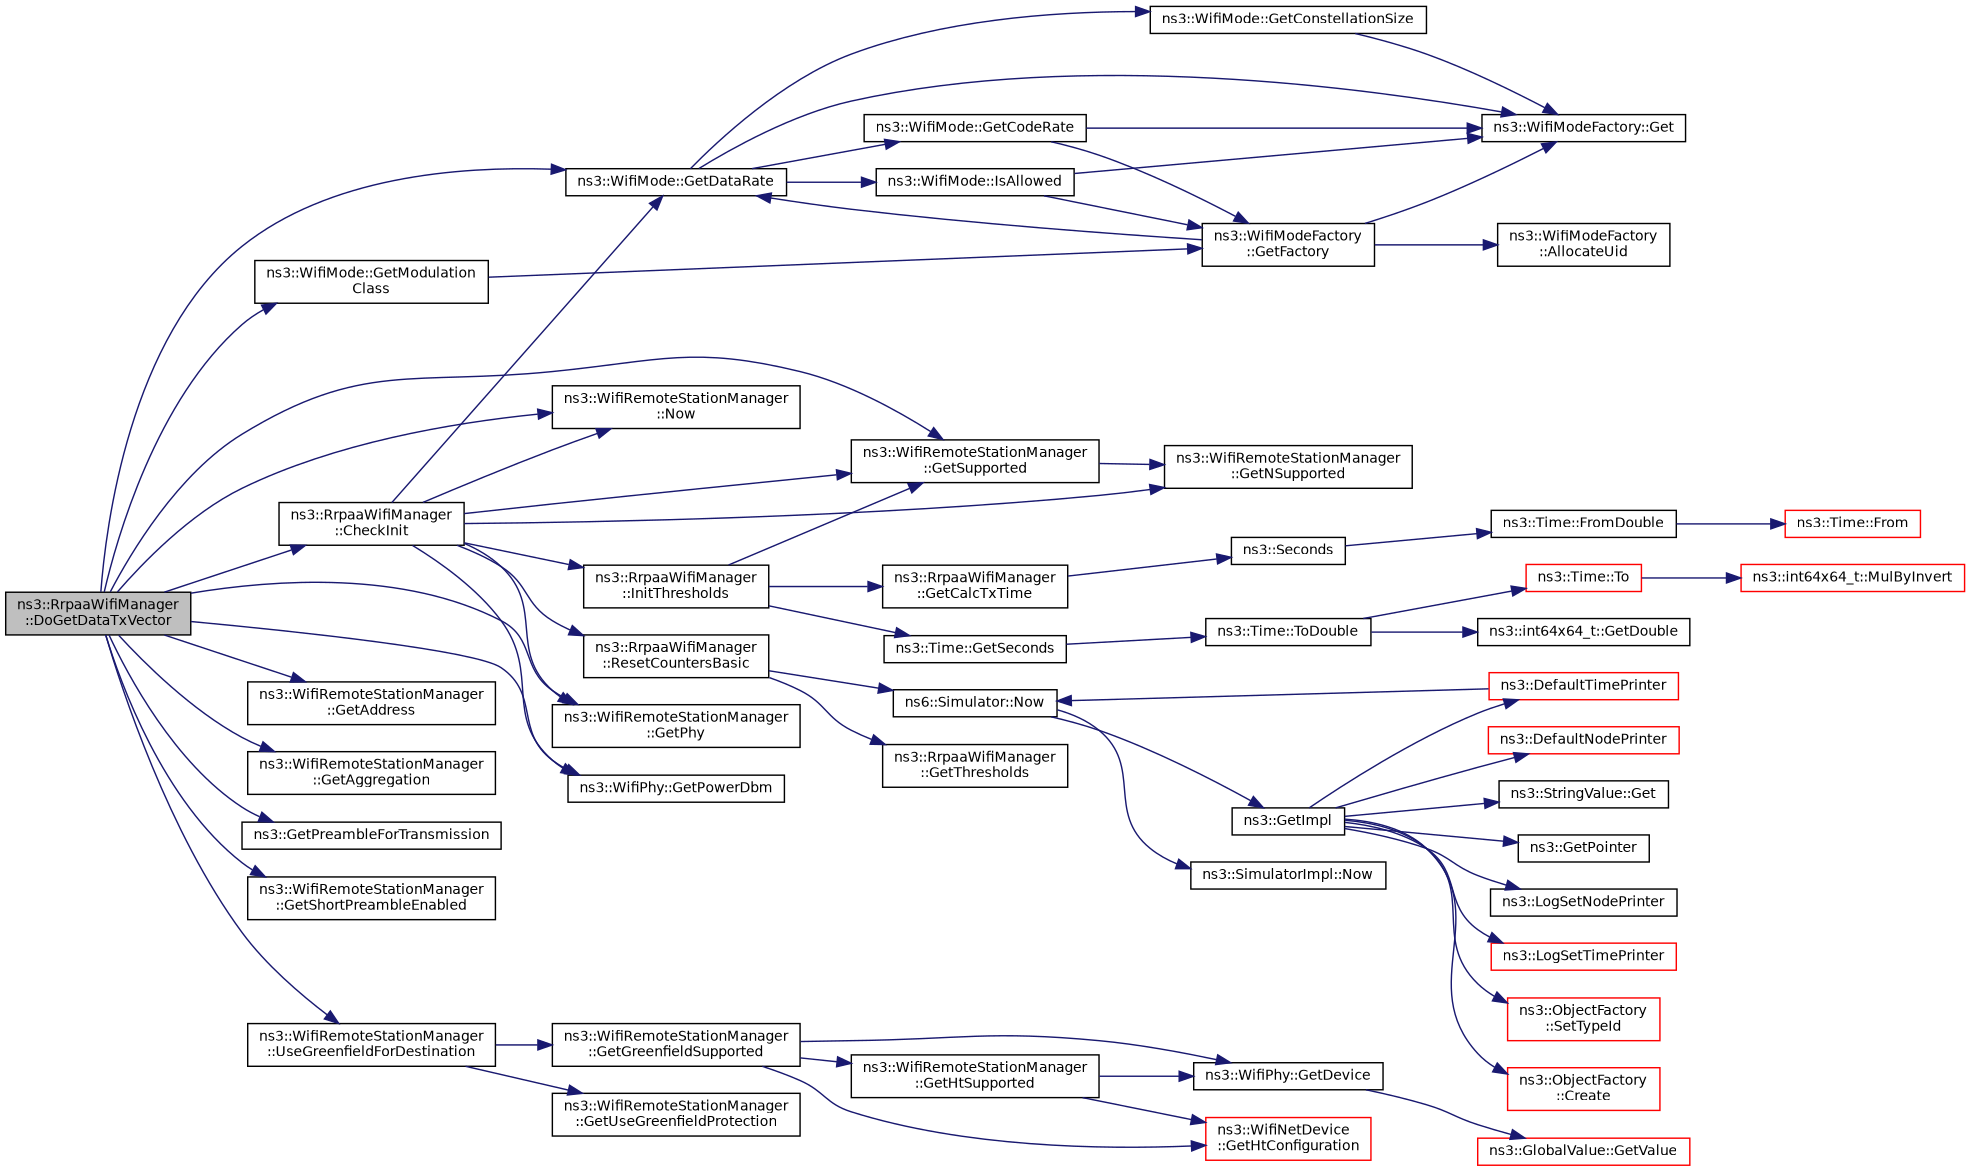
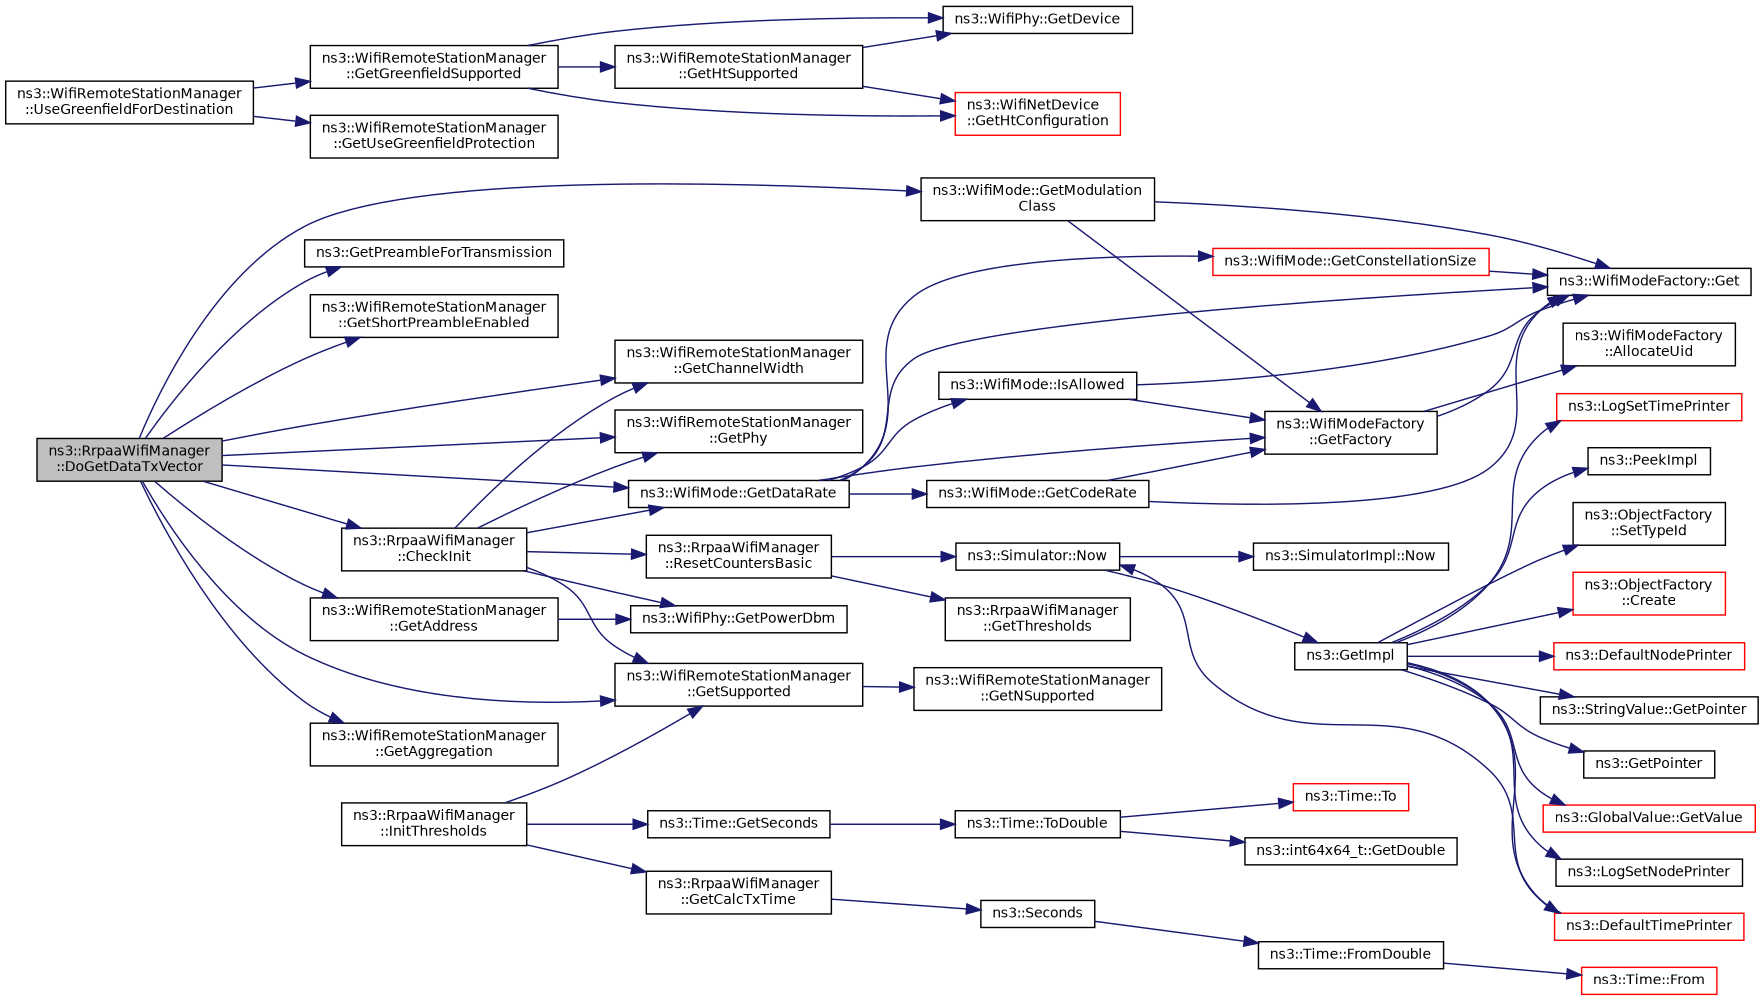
node "ns3::WifiMode::GetConstellationSize": color black -> red
edge "ns3::WifiMode::GetModulation Class" -> "ns3::WifiModeFactory::Get": added
edge "ns3::WifiModeFactory ::GetFactory" -> "ns3::WifiMode::GetDataRate": reversed
node "ns3::WifiRemoteStationManager ::Now": label "ns3::WifiRemoteStationManager ::Now" -> "ns3::WifiRemoteStationManager ::GetChannelWidth"
node "ns3::PeekImpl": added
edge "ns3::RrpaaWifiManager ::CheckInit" -> "ns3::WifiRemoteStationManager ::GetNSupported": removed
edge "ns3::RrpaaWifiManager ::CheckInit" -> "ns3::RrpaaWifiManager ::InitThresholds": removed
node "ns3::int64x64_t::MulByInvert": removed
edge "ns3::RrpaaWifiManager ::DoGetDataTxVector" -> "ns3::WifiPhy::GetPowerDbm": now "ns3::WifiRemoteStationManager ::GetAddress" -> "ns3::WifiPhy::GetPowerDbm"
node "ns6::Simulator::Now": label "ns6::Simulator::Now" -> "ns3::Simulator::Now"
node "ns3::StringValue::Get": label "ns3::StringValue::Get" -> "ns3::StringValue::GetPointer"
edge "ns3::RrpaaWifiManager ::DoGetDataTxVector" -> "ns3::WifiRemoteStationManager ::UseGreenfieldForDestination": removed
node "ns3::ObjectFactory ::SetTypeId": color red -> black
edge "ns3::WifiPhy::GetDevice" -> "ns3::GlobalValue::GetValue": now "ns3::GetImpl" -> "ns3::GlobalValue::GetValue"
